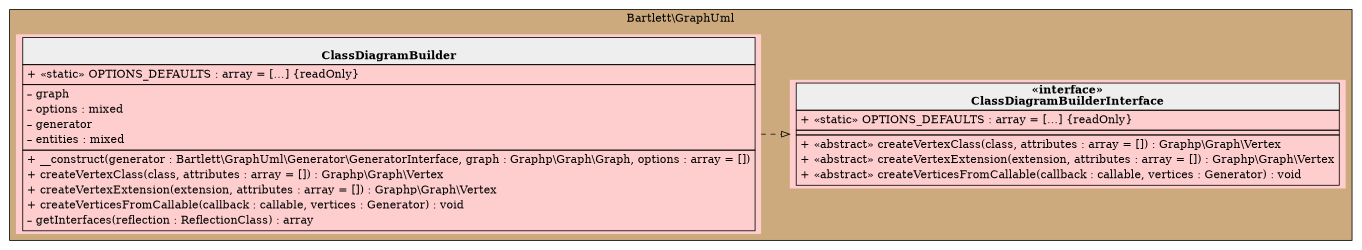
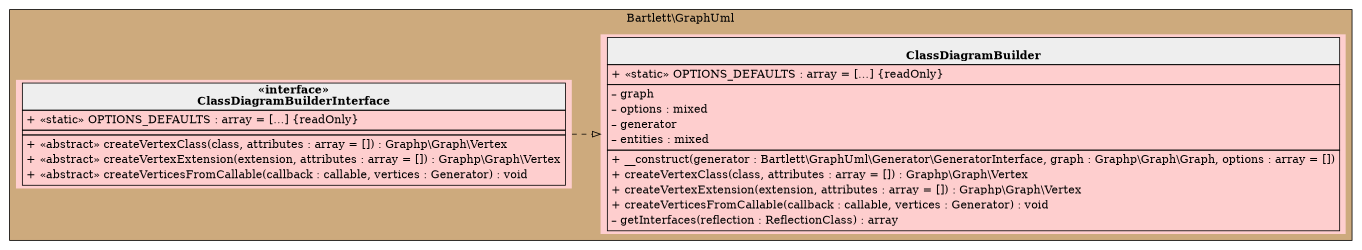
edge "ClassDiagramBuilder" -> "ClassDiagramBuilderInterface": reversed
